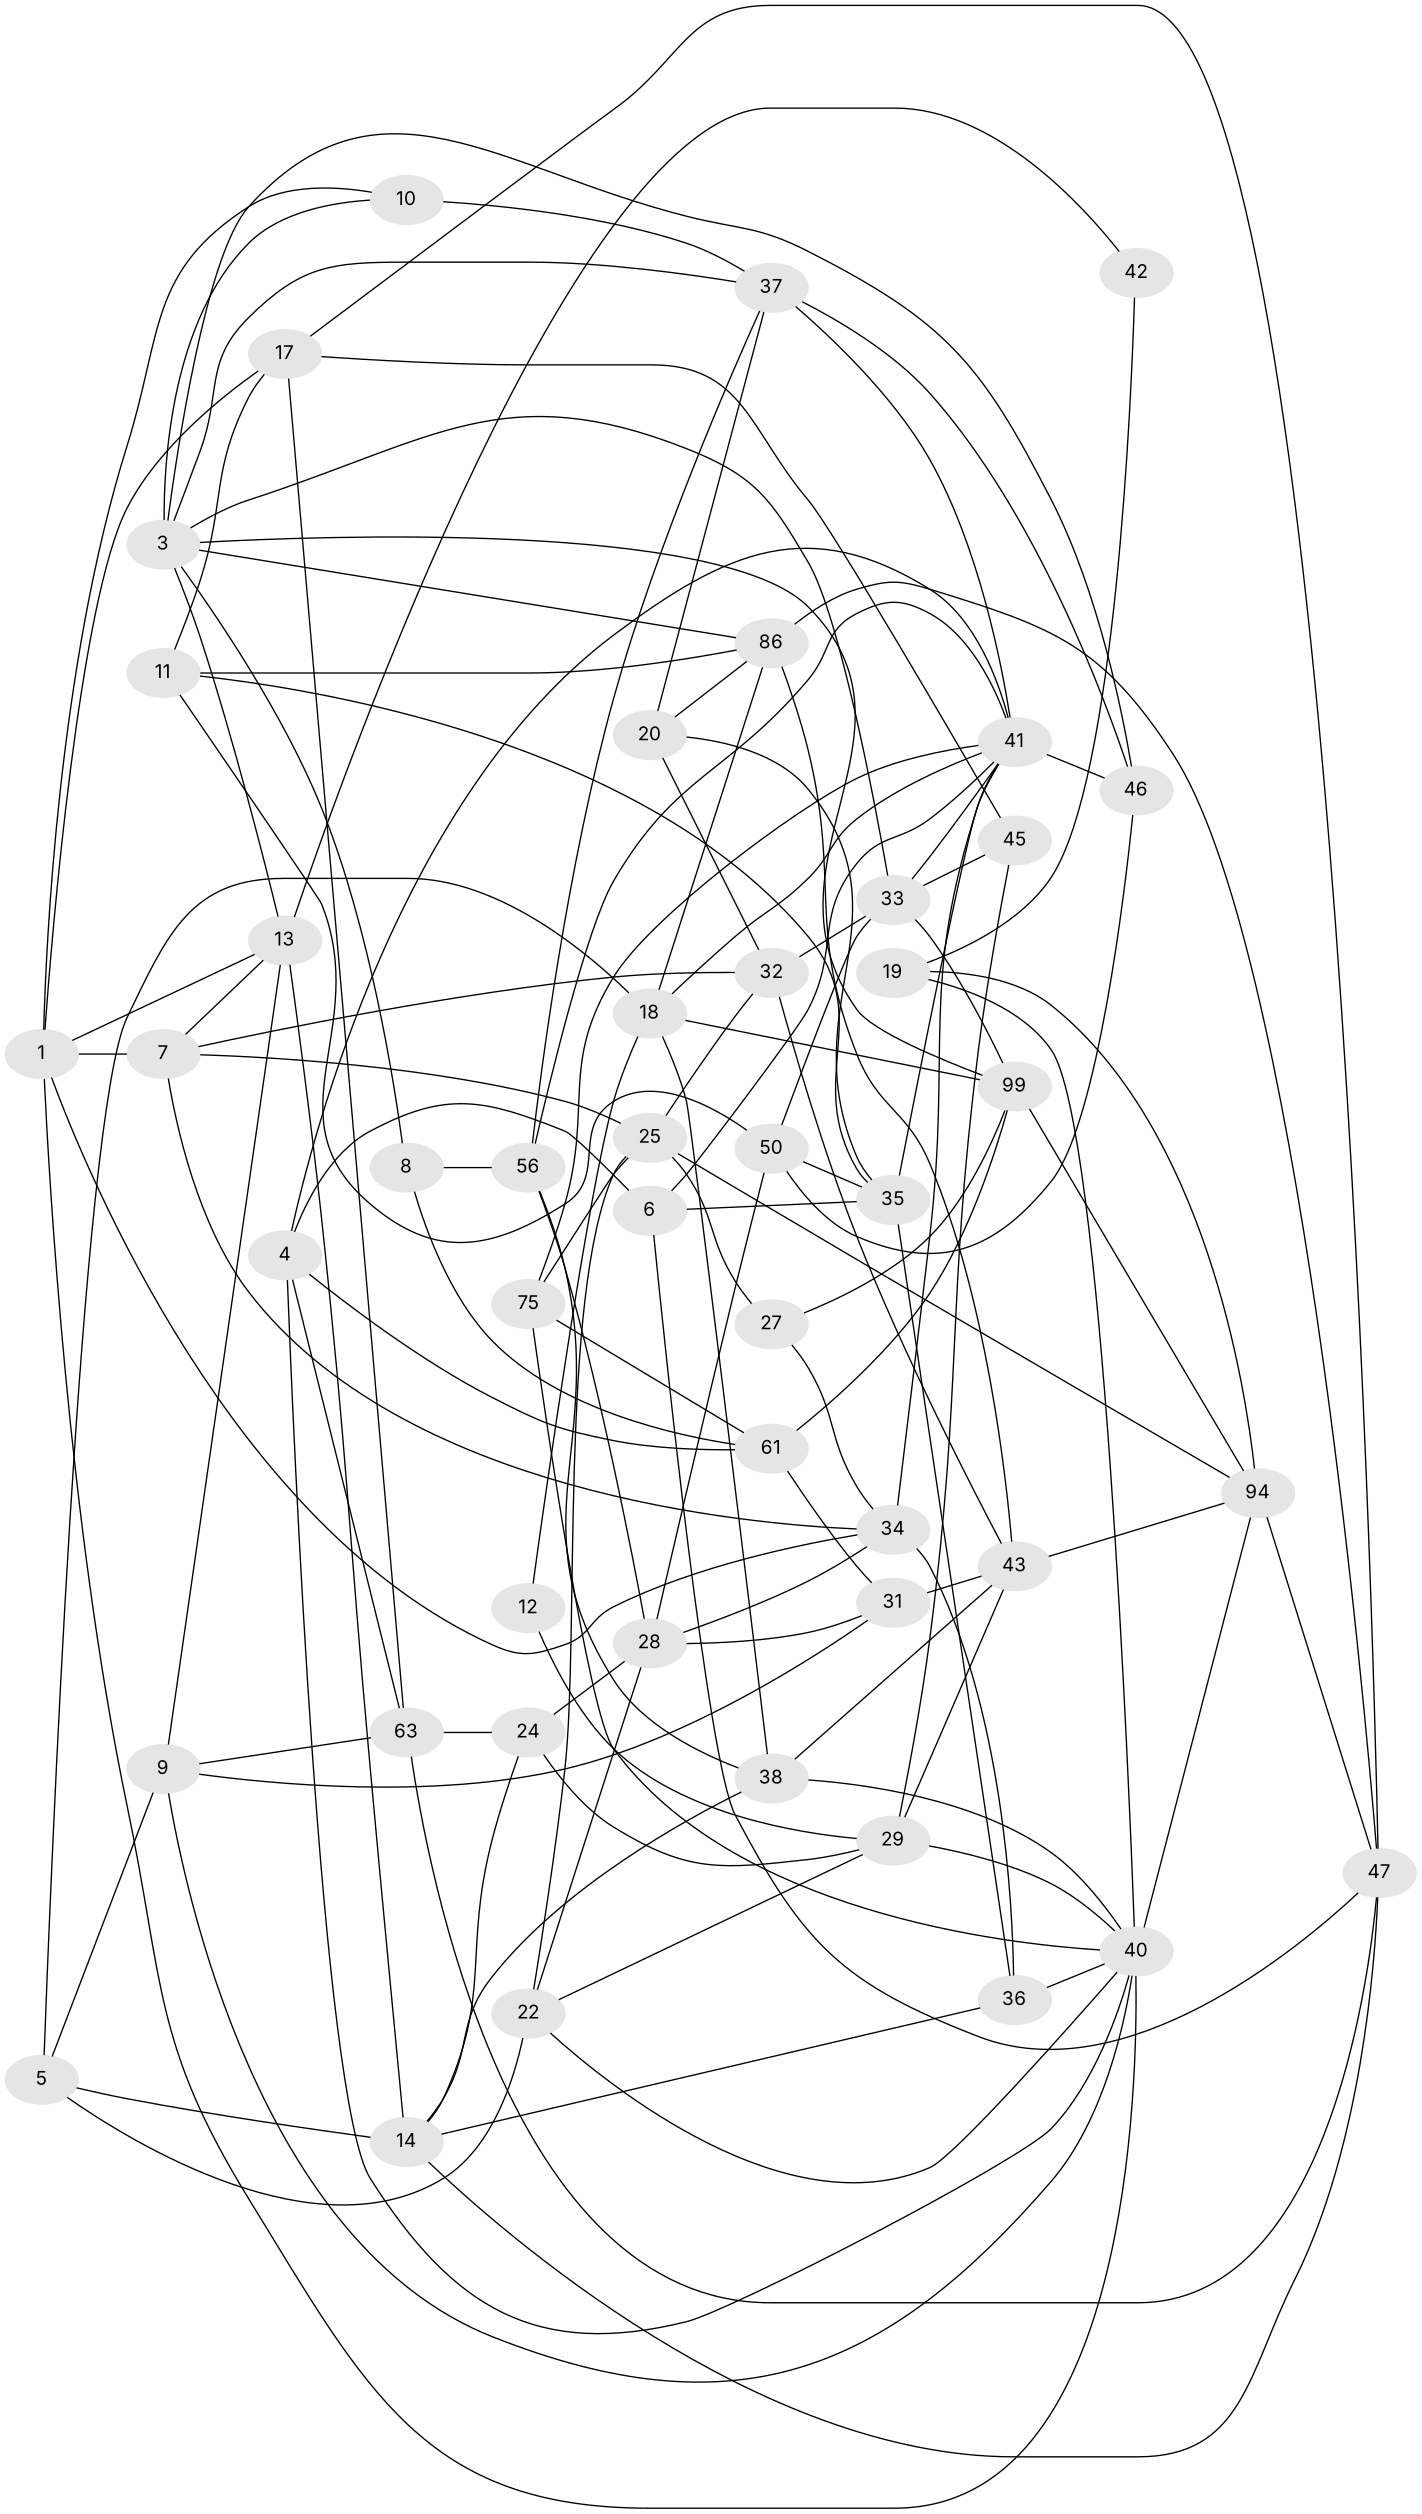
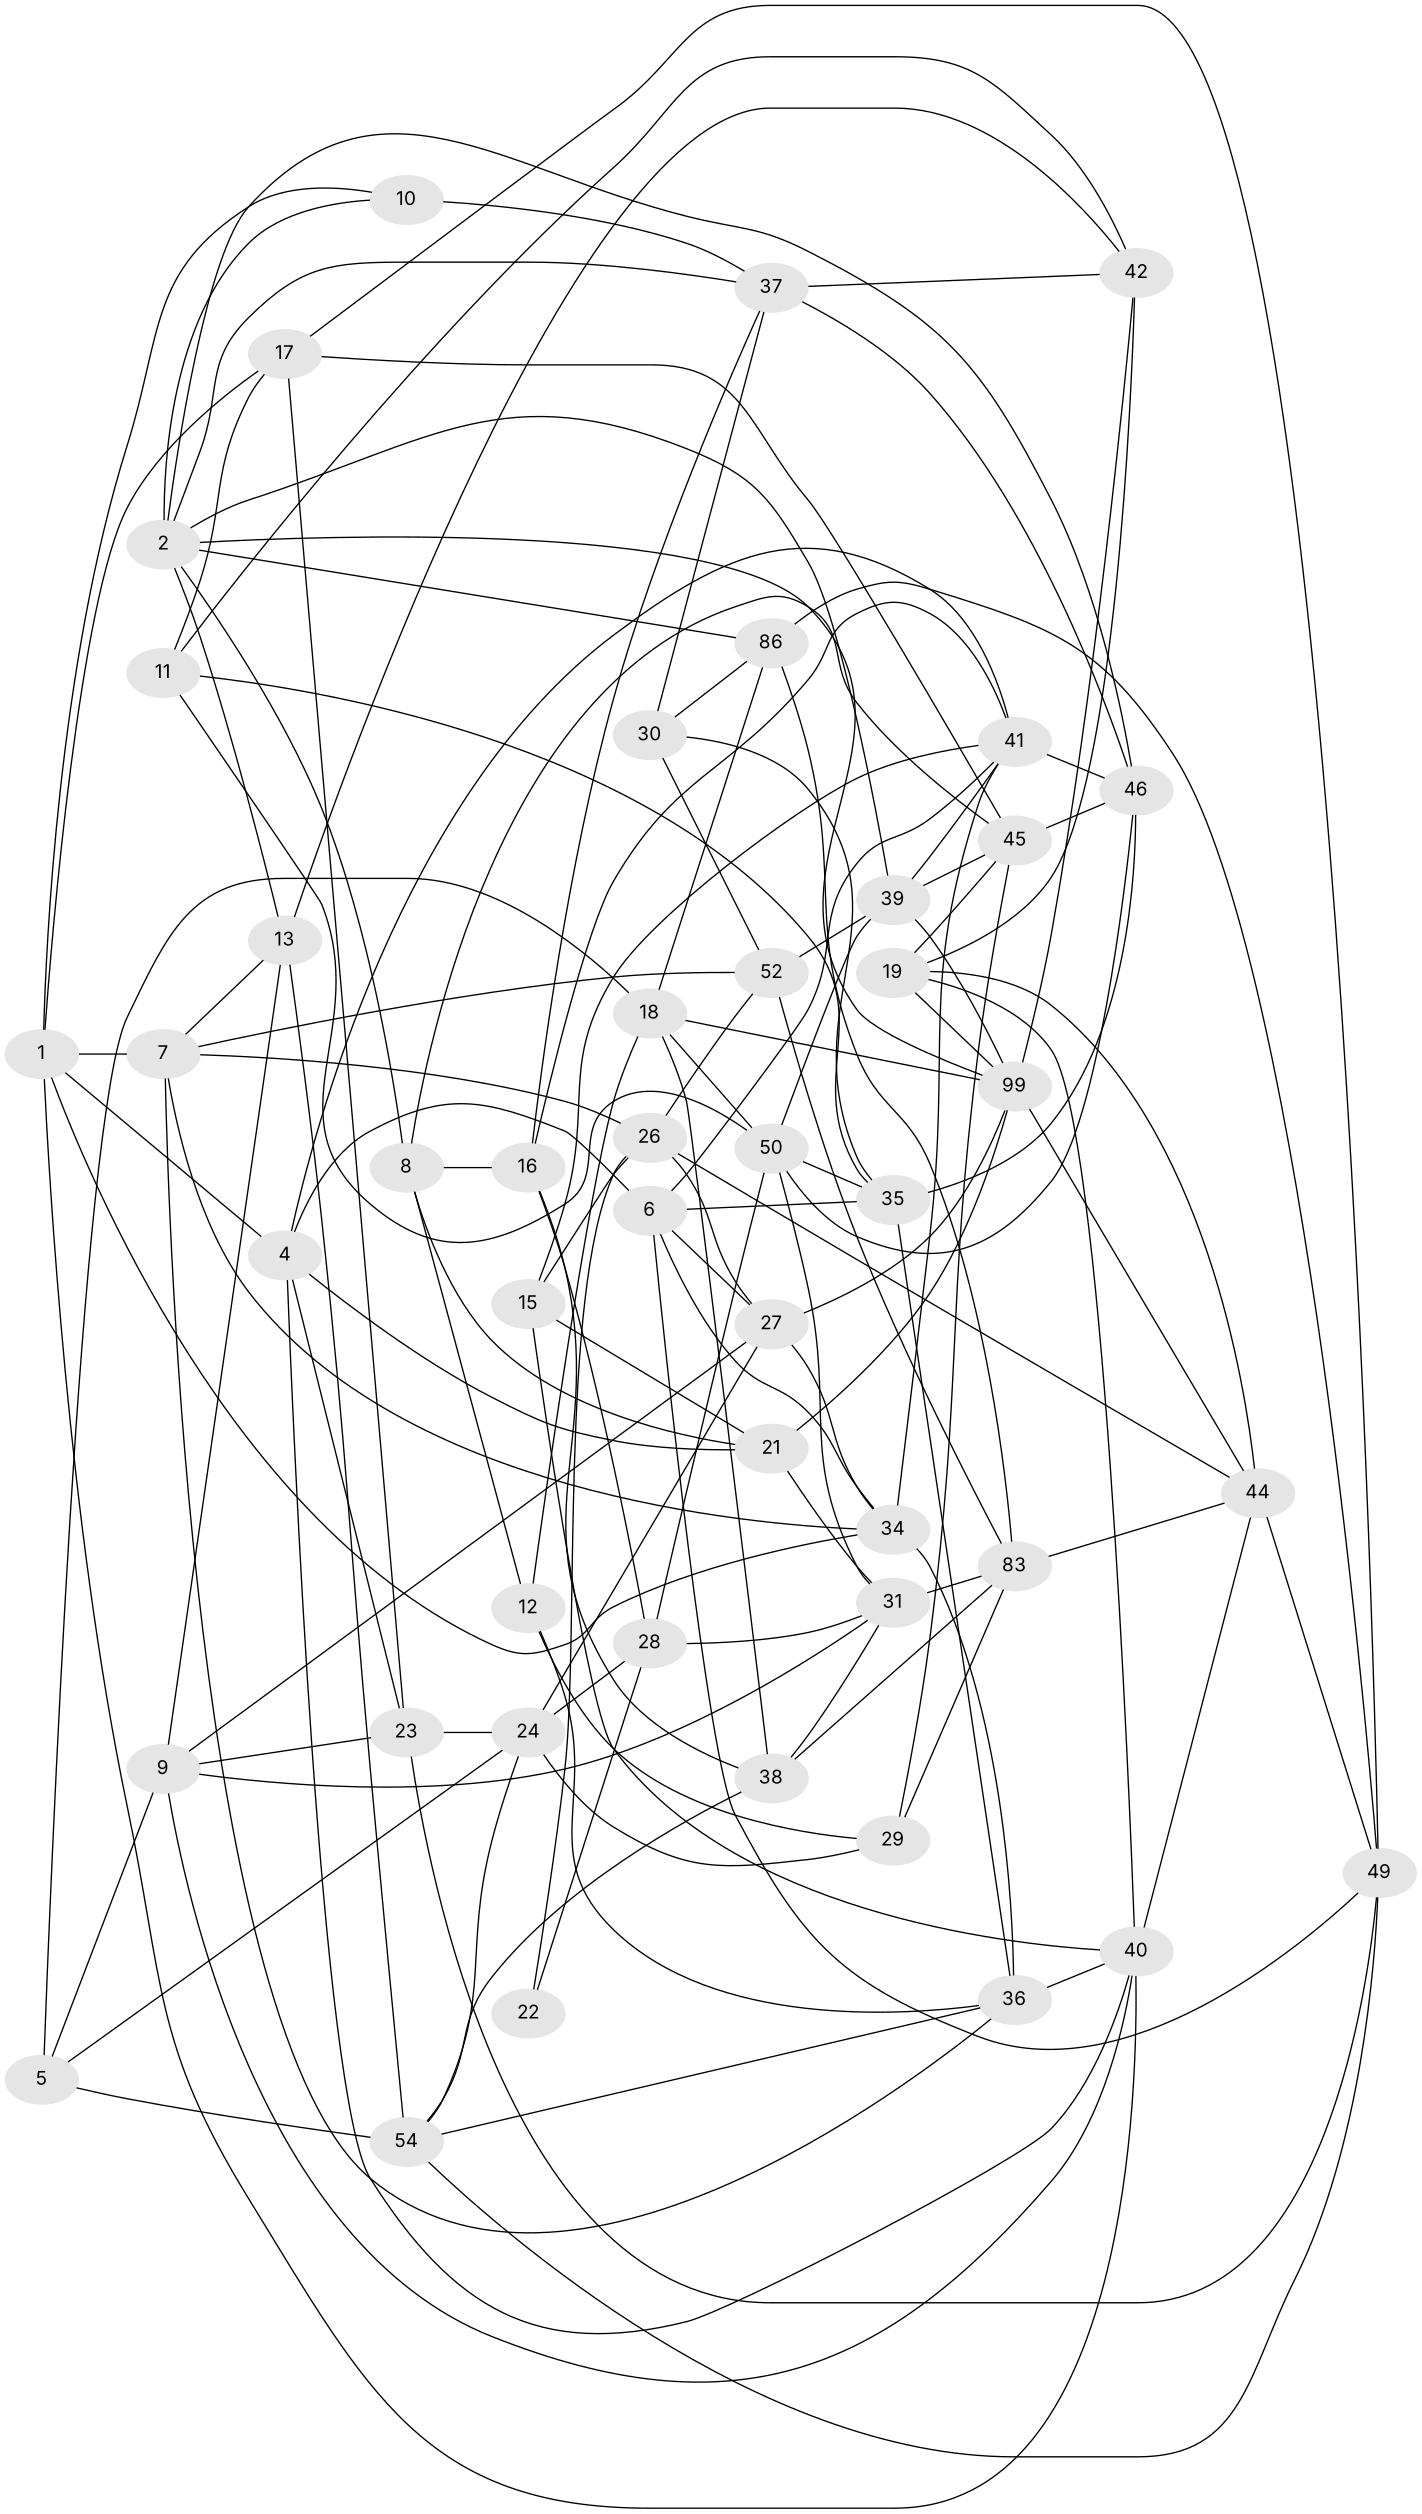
edge "37" -- "41": now "37" -- "42"
node "3": label "3" -> "2"
edge "86" -- "11": now "42" -- "11"
edge "42" -- "99": added
edge "45" -- "8": added
node "20": label "20" -> "30"
edge "46" -- "45": added
edge "41" -- "18": now "50" -- "18"
node "33": label "33" -> "39"
edge "45" -- "19": added
node "32": label "32" -> "52"
edge "13" -- "1": now "4" -- "1"
edge "41" -- "35": now "46" -- "35"
edge "19" -- "99": added
node "25": label "25" -> "26"
node "56": label "56" -> "16"
edge "6" -- "27": added
node "75": label "75" -> "15"
edge "50" -- "31": added
edge "8" -- "12": added
node "61": label "61" -> "21"
node "94": label "94" -> "44"
edge "27" -- "24": added
edge "27" -- "9": added
node "43": label "43" -> "83"
edge "34" -- "28": now "34" -- "6"
node "63": label "63" -> "23"
edge "38" -- "40": now "38" -- "31"
node "47": label "47" -> "49"
edge "29" -- "40": removed
edge "29" -- "22": removed
edge "12" -- "36": added
edge "7" -- "36": added
node "14": label "14" -> "54"
edge "40" -- "22": removed
edge "22" -- "5": now "24" -- "5"
